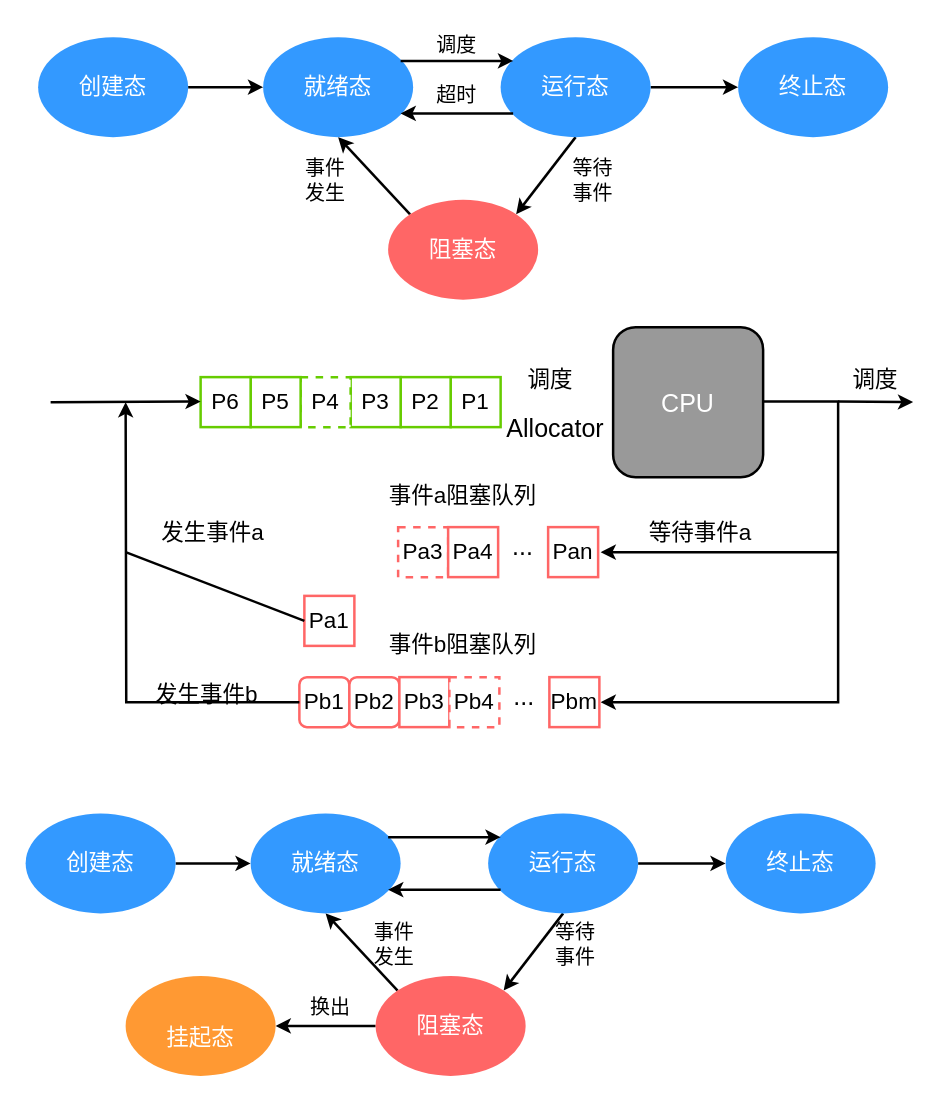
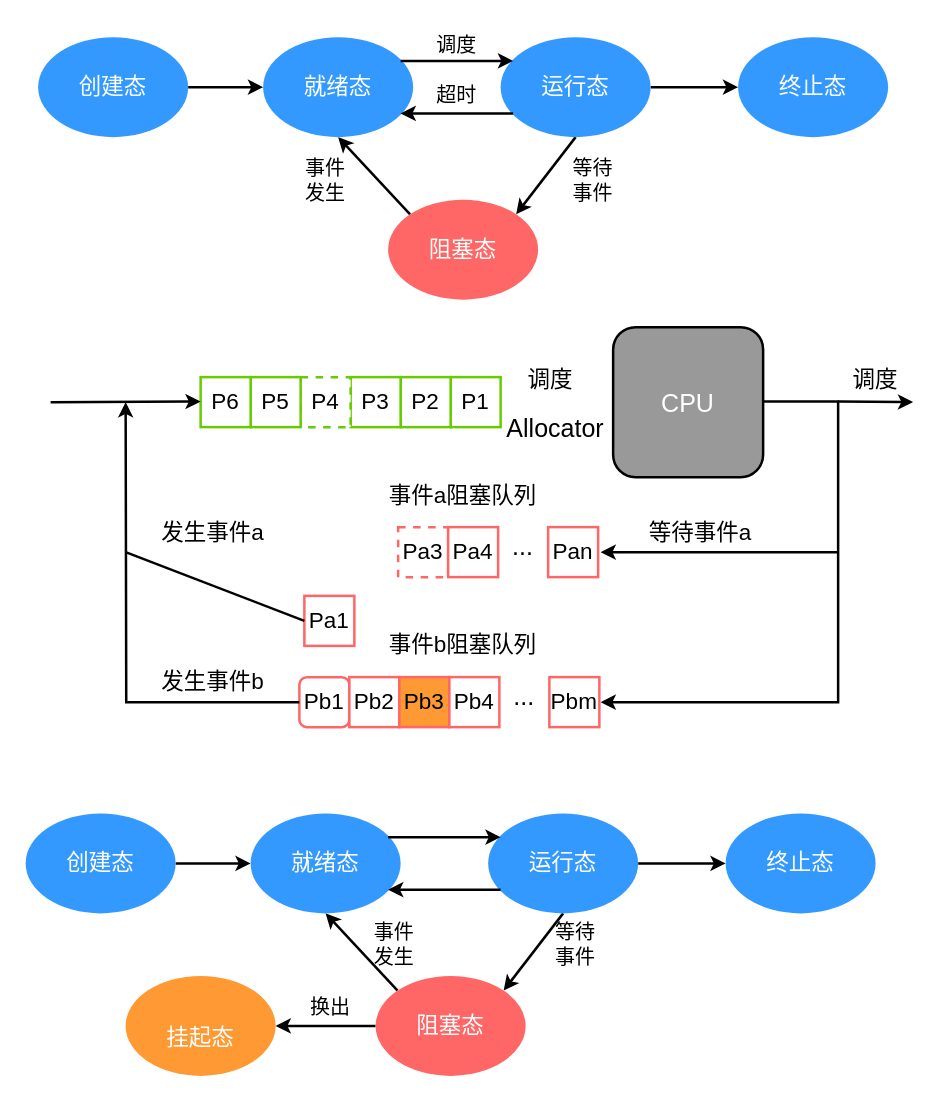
node "发生事件b": moved (207, 694) -> (213, 682)
node "Pb2": shape rounded rectangle -> rectangle
node "Pb3": fillcolor #ffffff -> #ff9933
node "Pb4": style dashed -> solid
